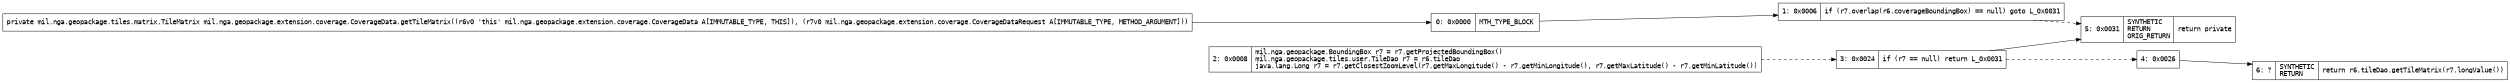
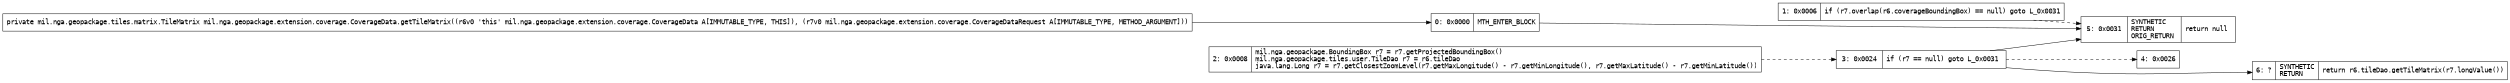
edge "0: 0x0000" -> "1: 0x0006": now "0: 0x0000" -> "5: 0x0031"
node "0: 0x0000": text "MTH_TYPE_BLOCK" -> "MTH_ENTER_BLOCK"
node "5: 0x0031": text "return private" -> "return null"
node "3: 0x0024": text "if (r7 == null) return L_0x0031" -> "if (r7 == null) goto L_0x0031"
edge "4: 0x0026" -> "6: ?": now "3: 0x0024" -> "6: ?"
